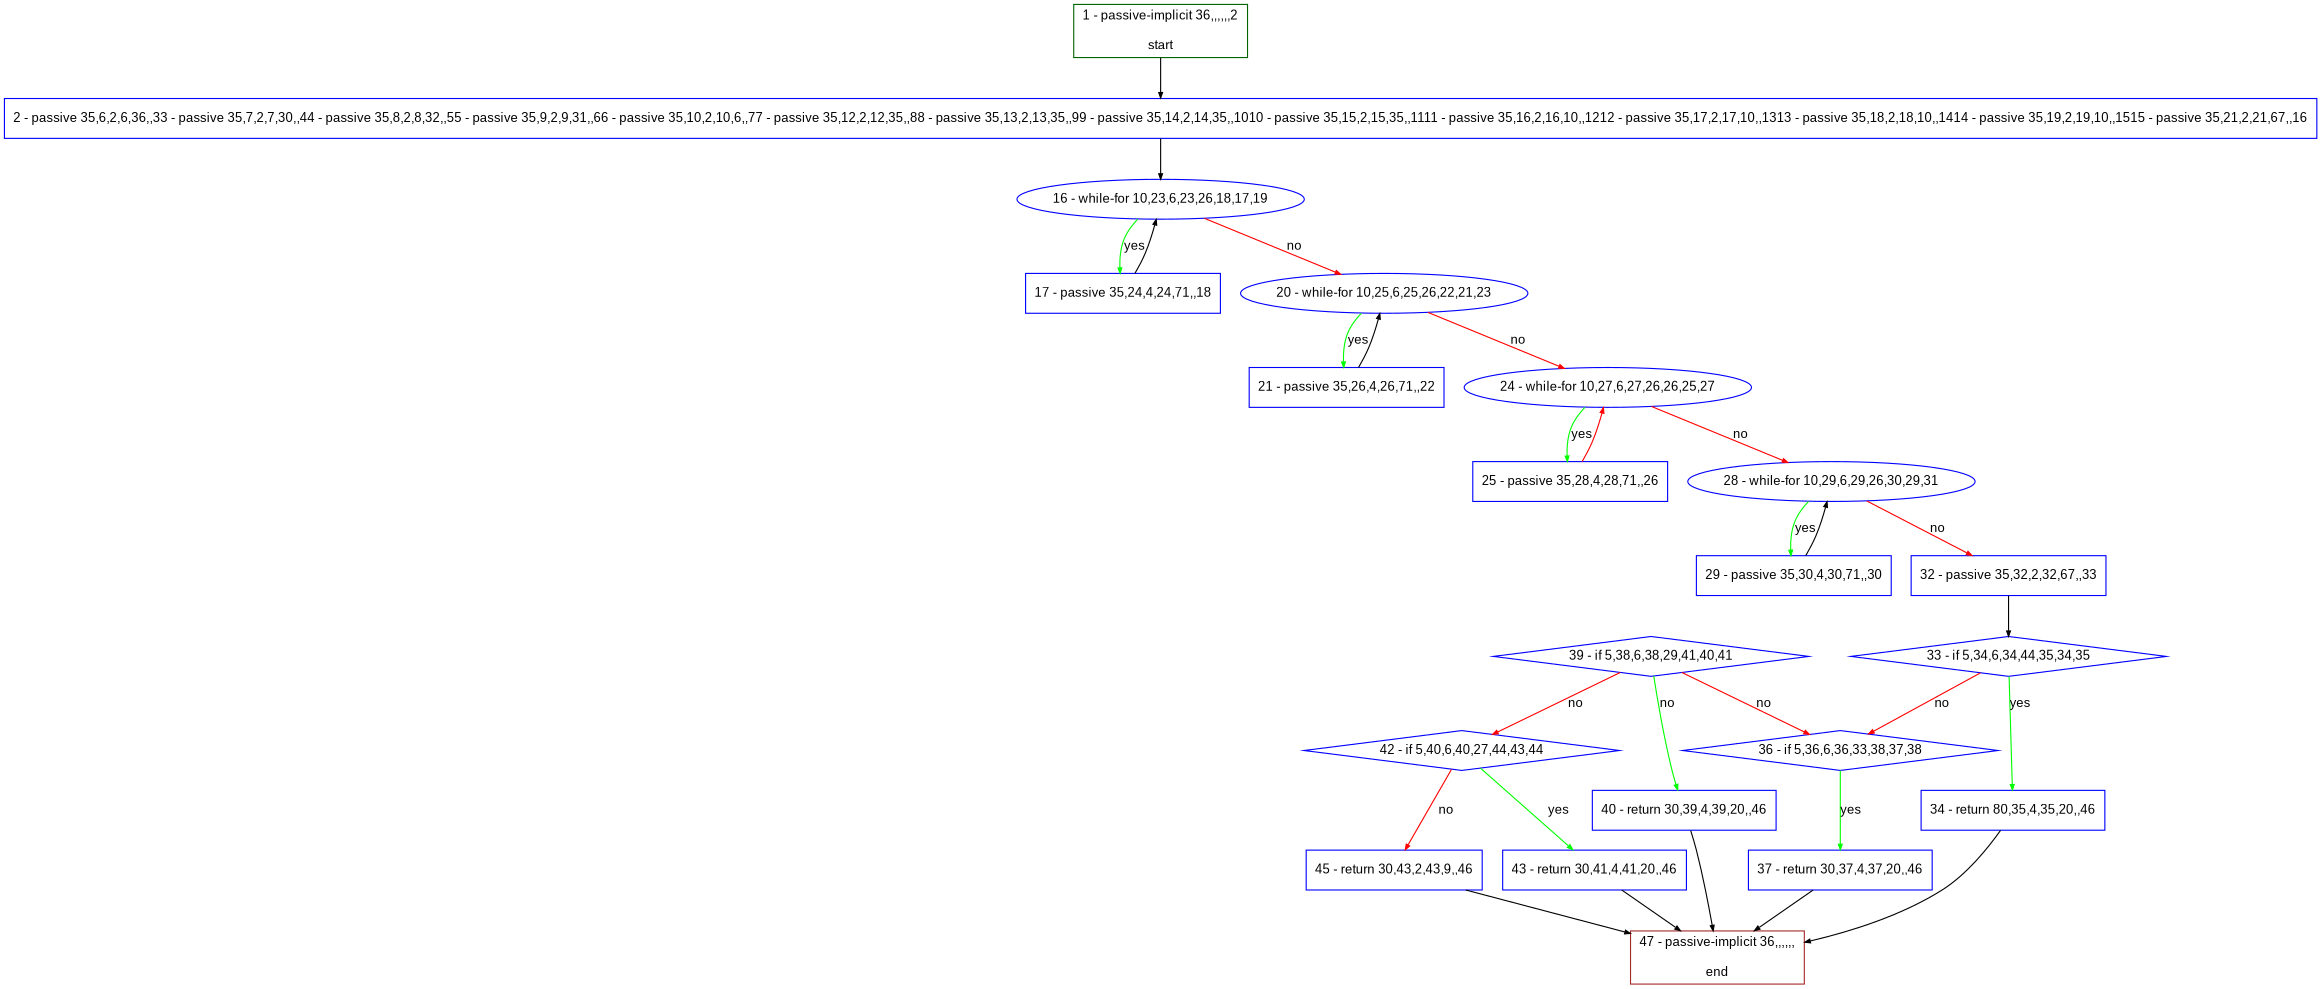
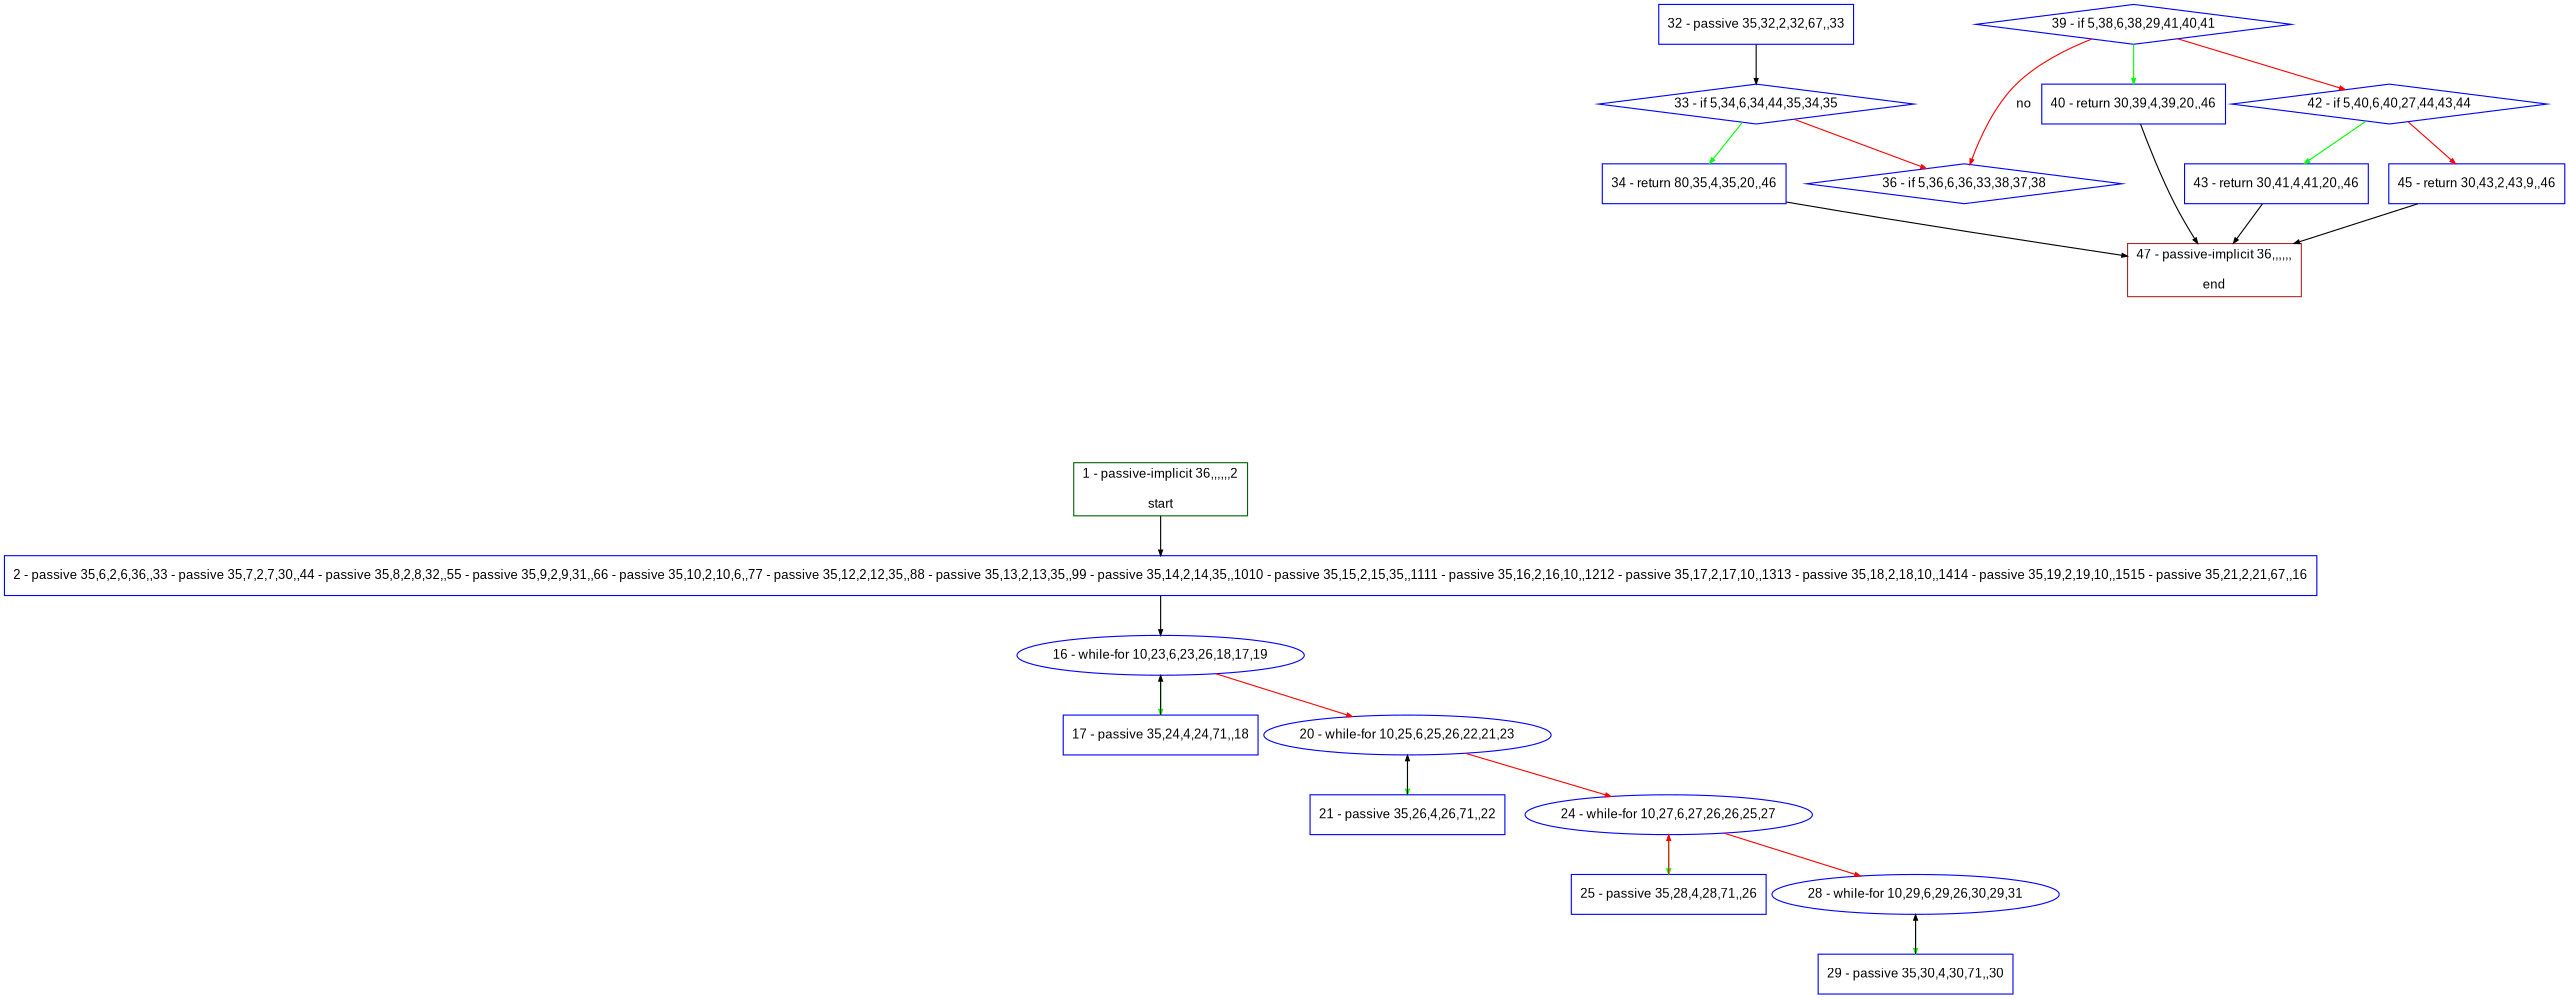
edge "20 - while-for 10,25,6,25,26,22,21,23" -> "24 - while-for 10,27,6,27,26,26,25,27": label "no" -> "yes"
edge "28 - while-for 10,29,6,29,26,30,29,31" -> "32 - passive 35,32,2,32,67,,33": removed, label "no"
node "37 - return 30,37,4,37,20,,46": removed
